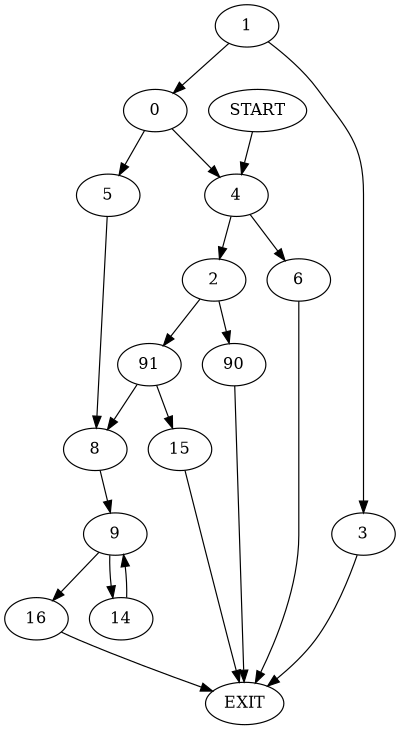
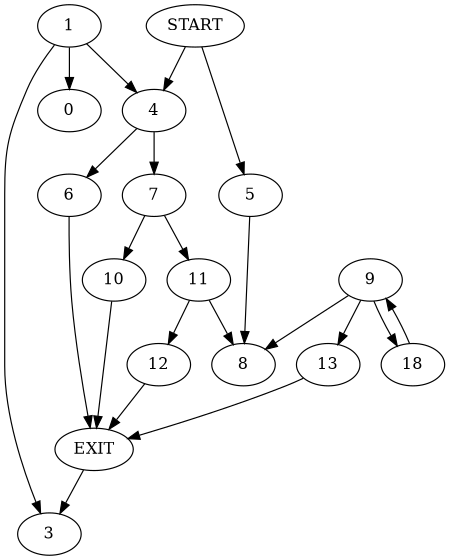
edge "0" -> "5": now "START" -> "5"
edge "0" -> "4": now "1" -> "4"
node "2": label "2" -> "7"
node "91": label "91" -> "11"
node "90": label "90" -> "10"
node "15": label "15" -> "12"
edge "8" -> "9": reversed
node "16": label "16" -> "13"
node "14": label "14" -> "18"
edge "3" -> "EXIT": reversed
